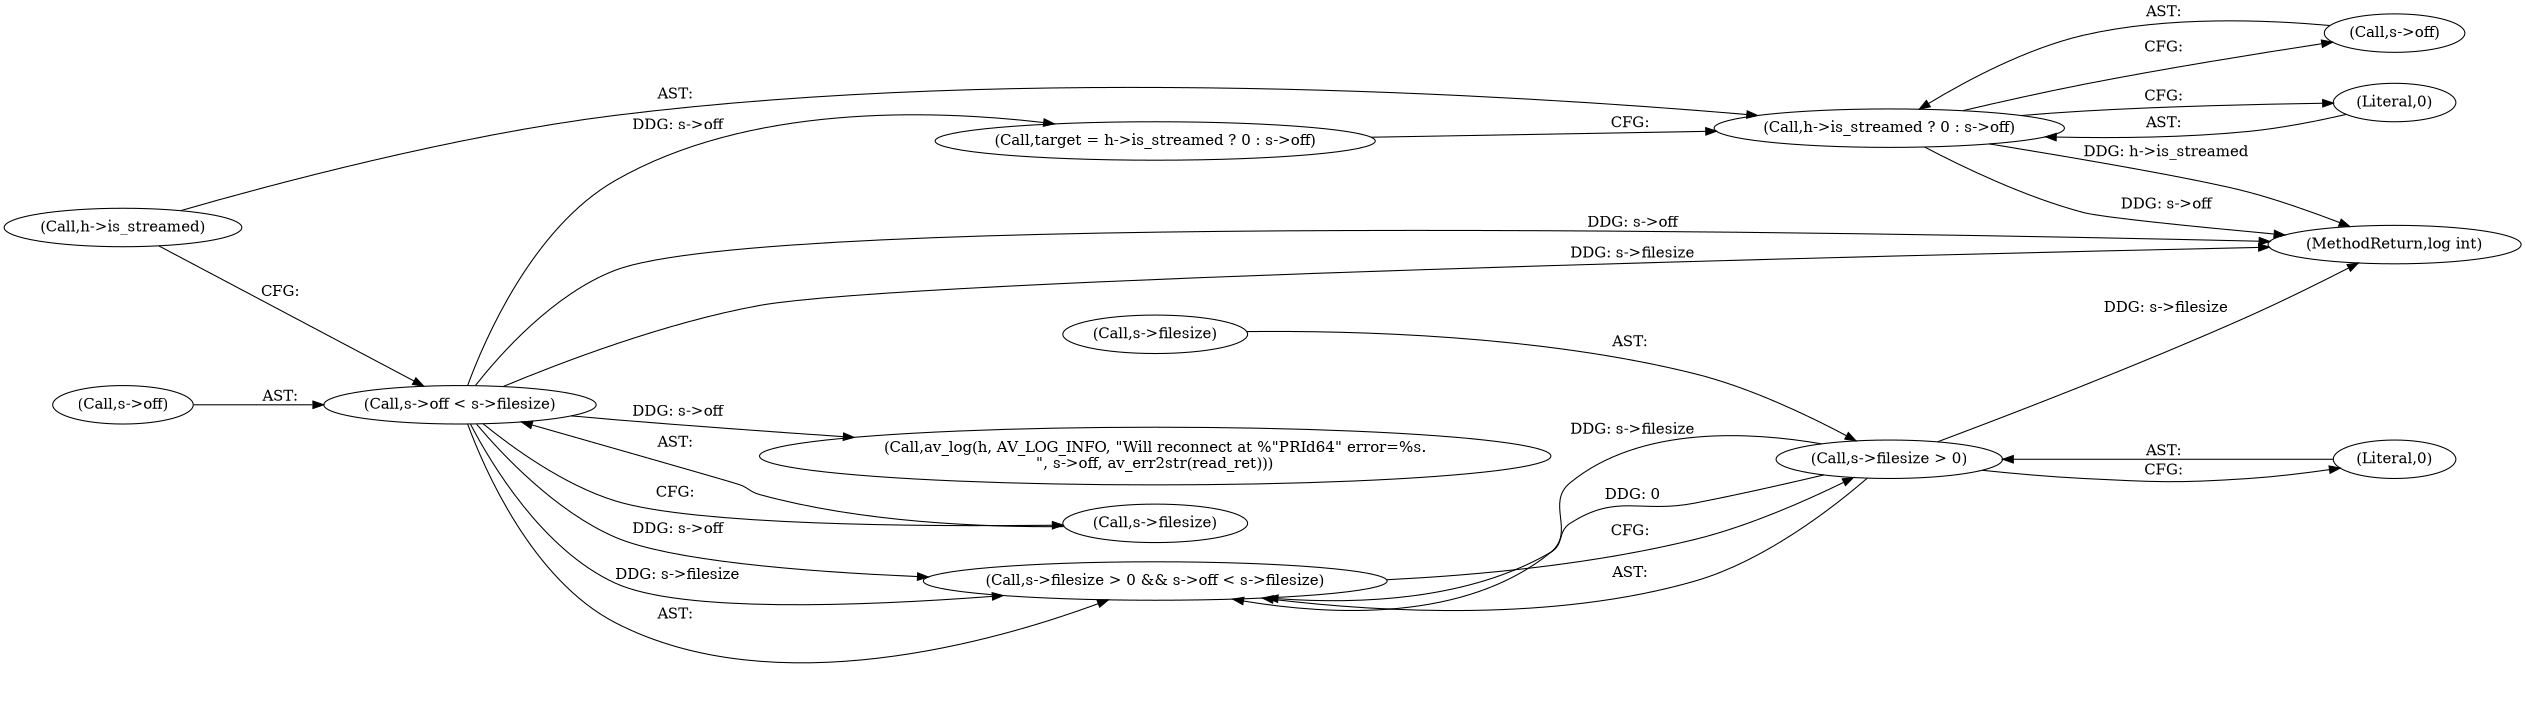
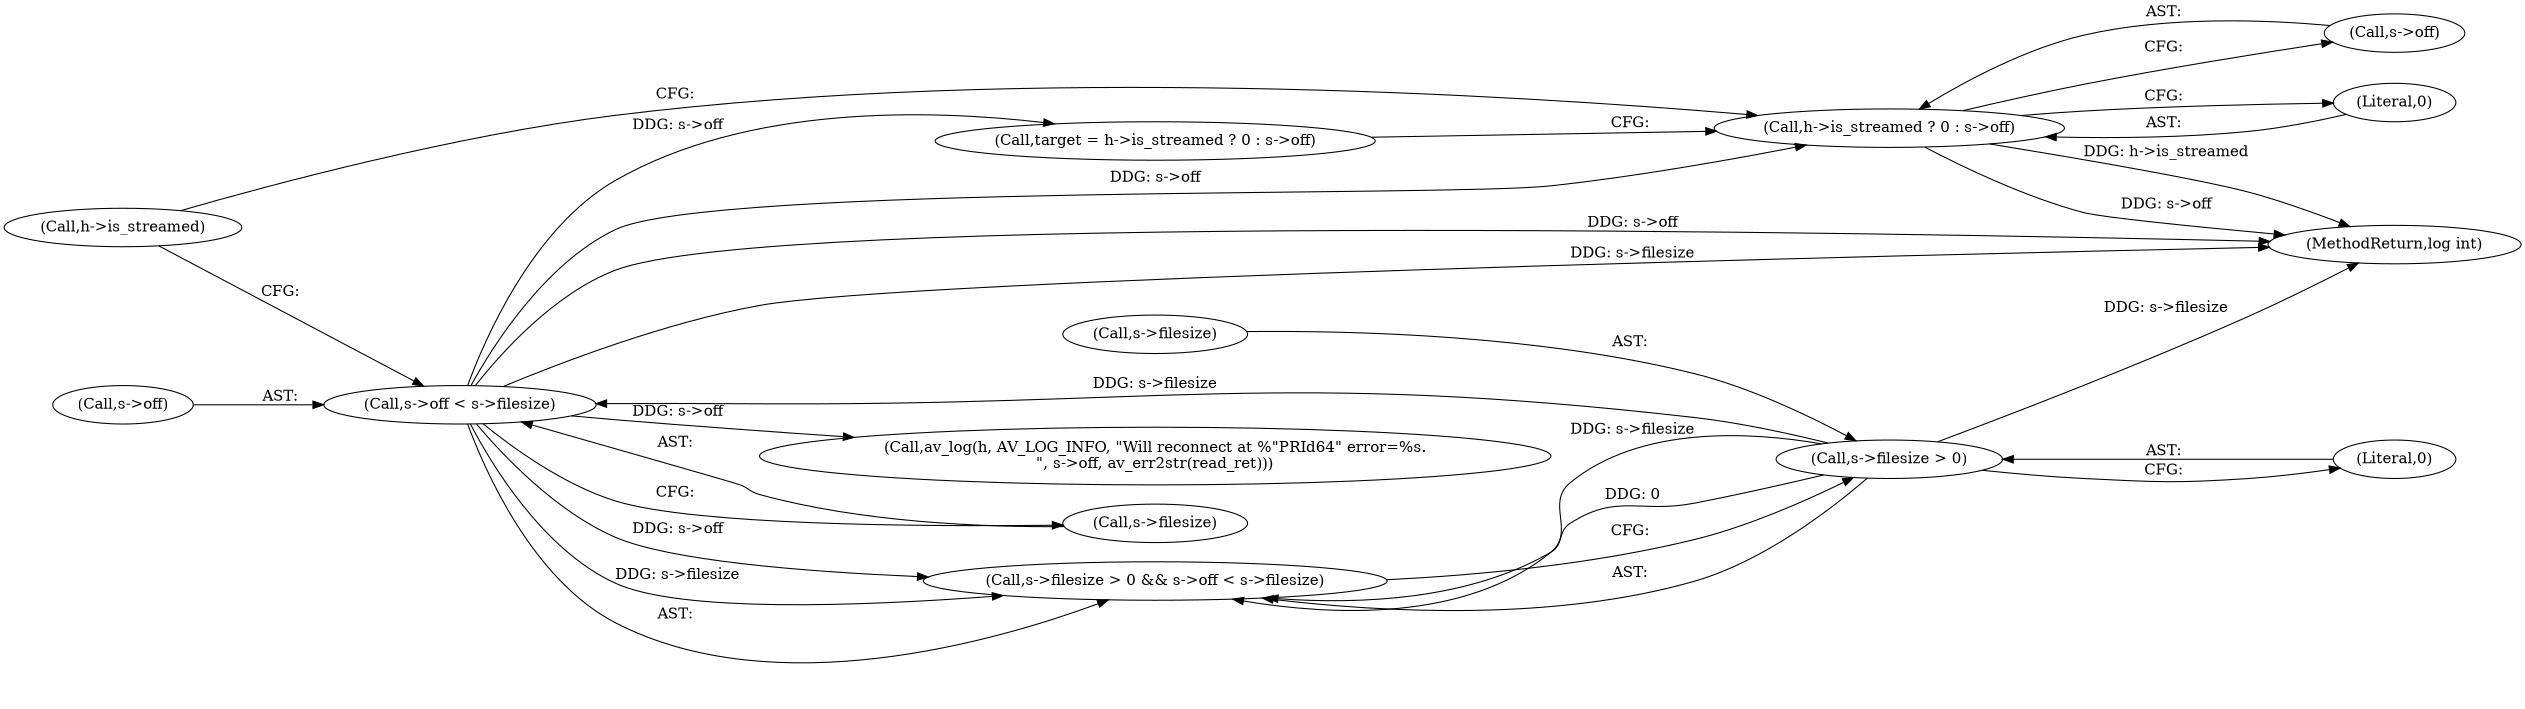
edge "(Call,h->is_streamed)" -> "(Call,h->is_streamed ? 0 : s->off)": label "AST: " -> "CFG: "
edge "(Call,s->off < s->filesize)" -> "(Call,h->is_streamed ? 0 : s->off)": added, label "DDG: s->off"
edge "(Call,s->filesize > 0)" -> "(Call,s->off < s->filesize)": added, label "DDG: s->filesize"
